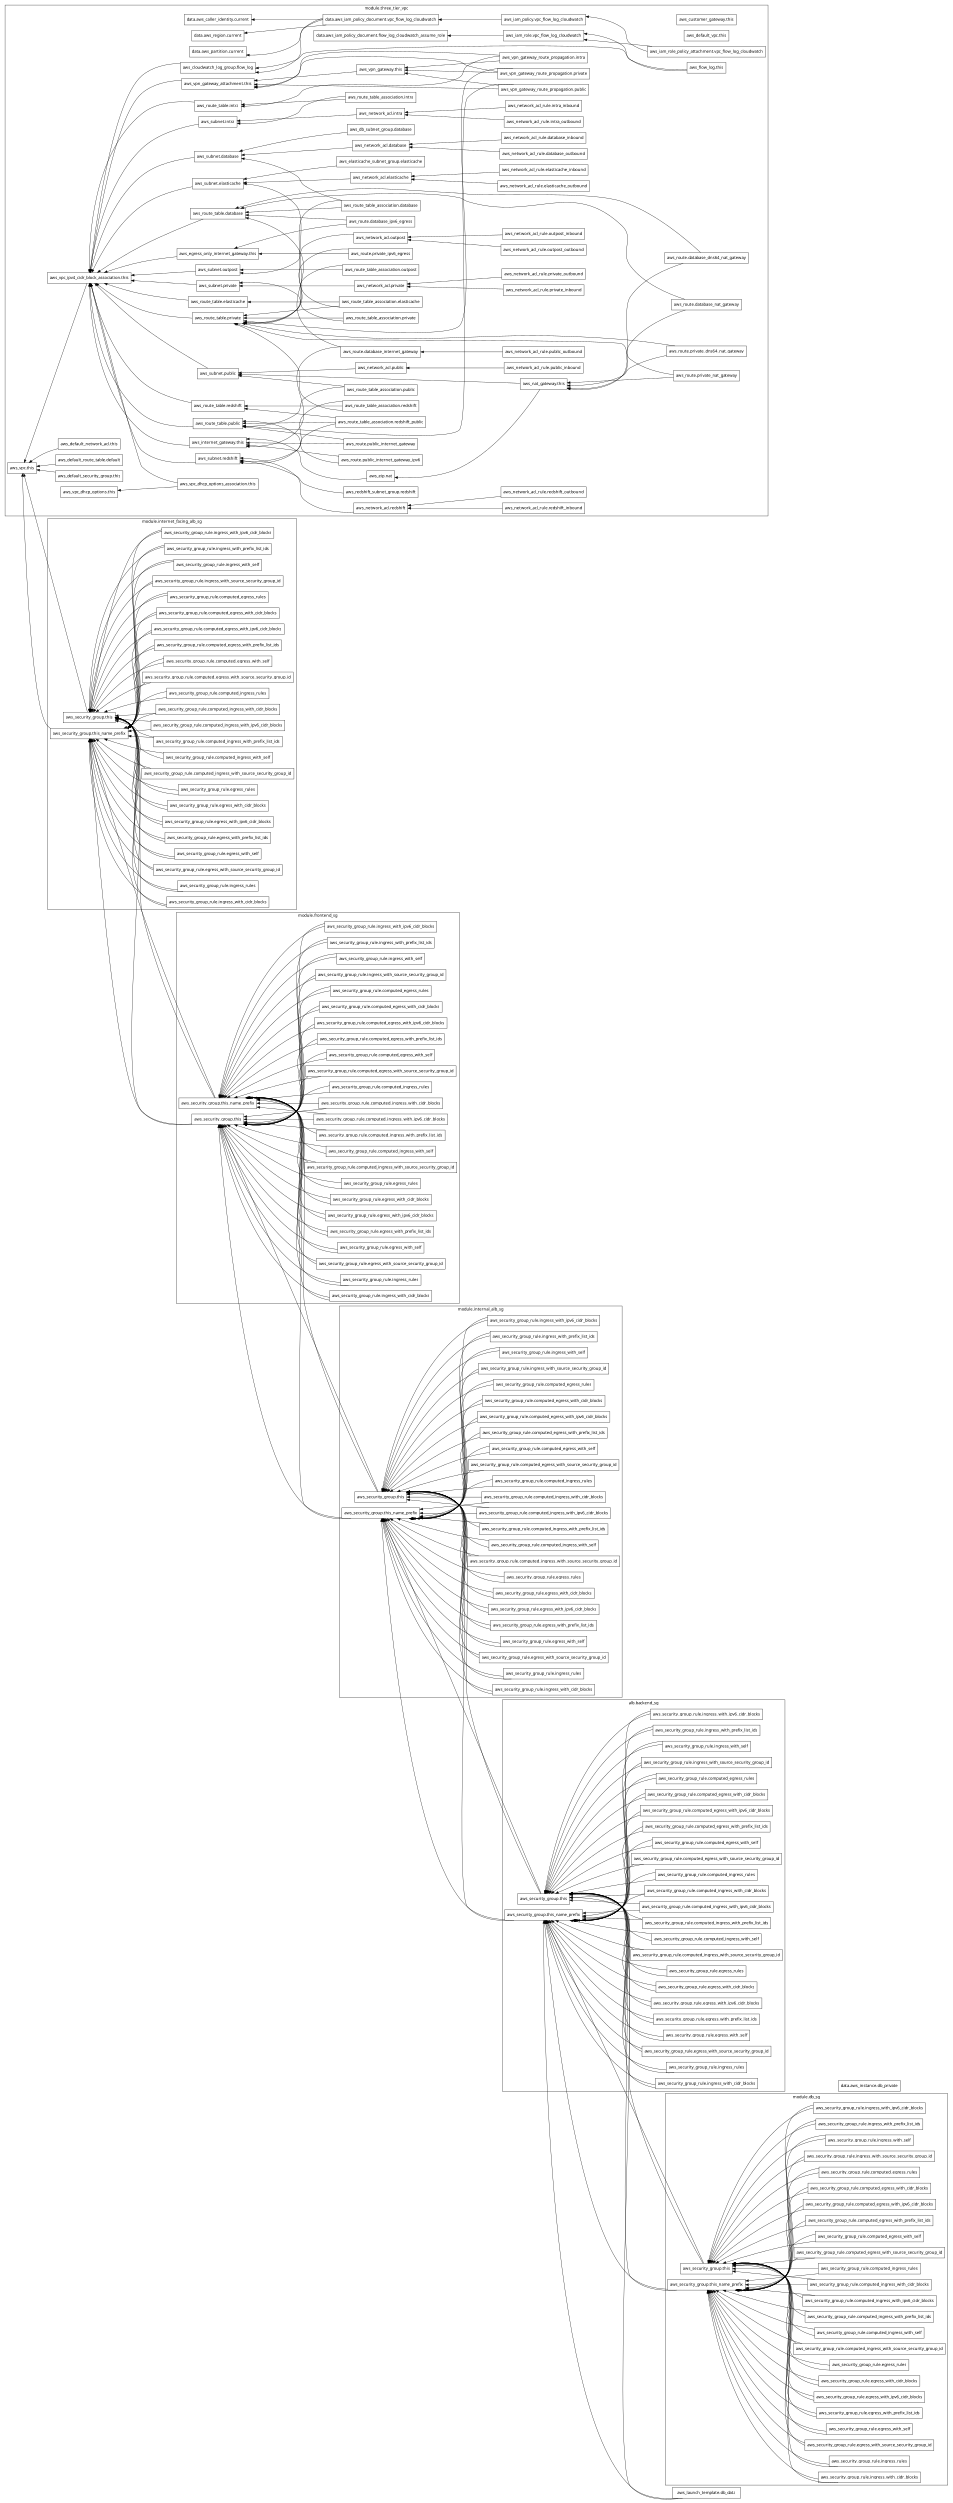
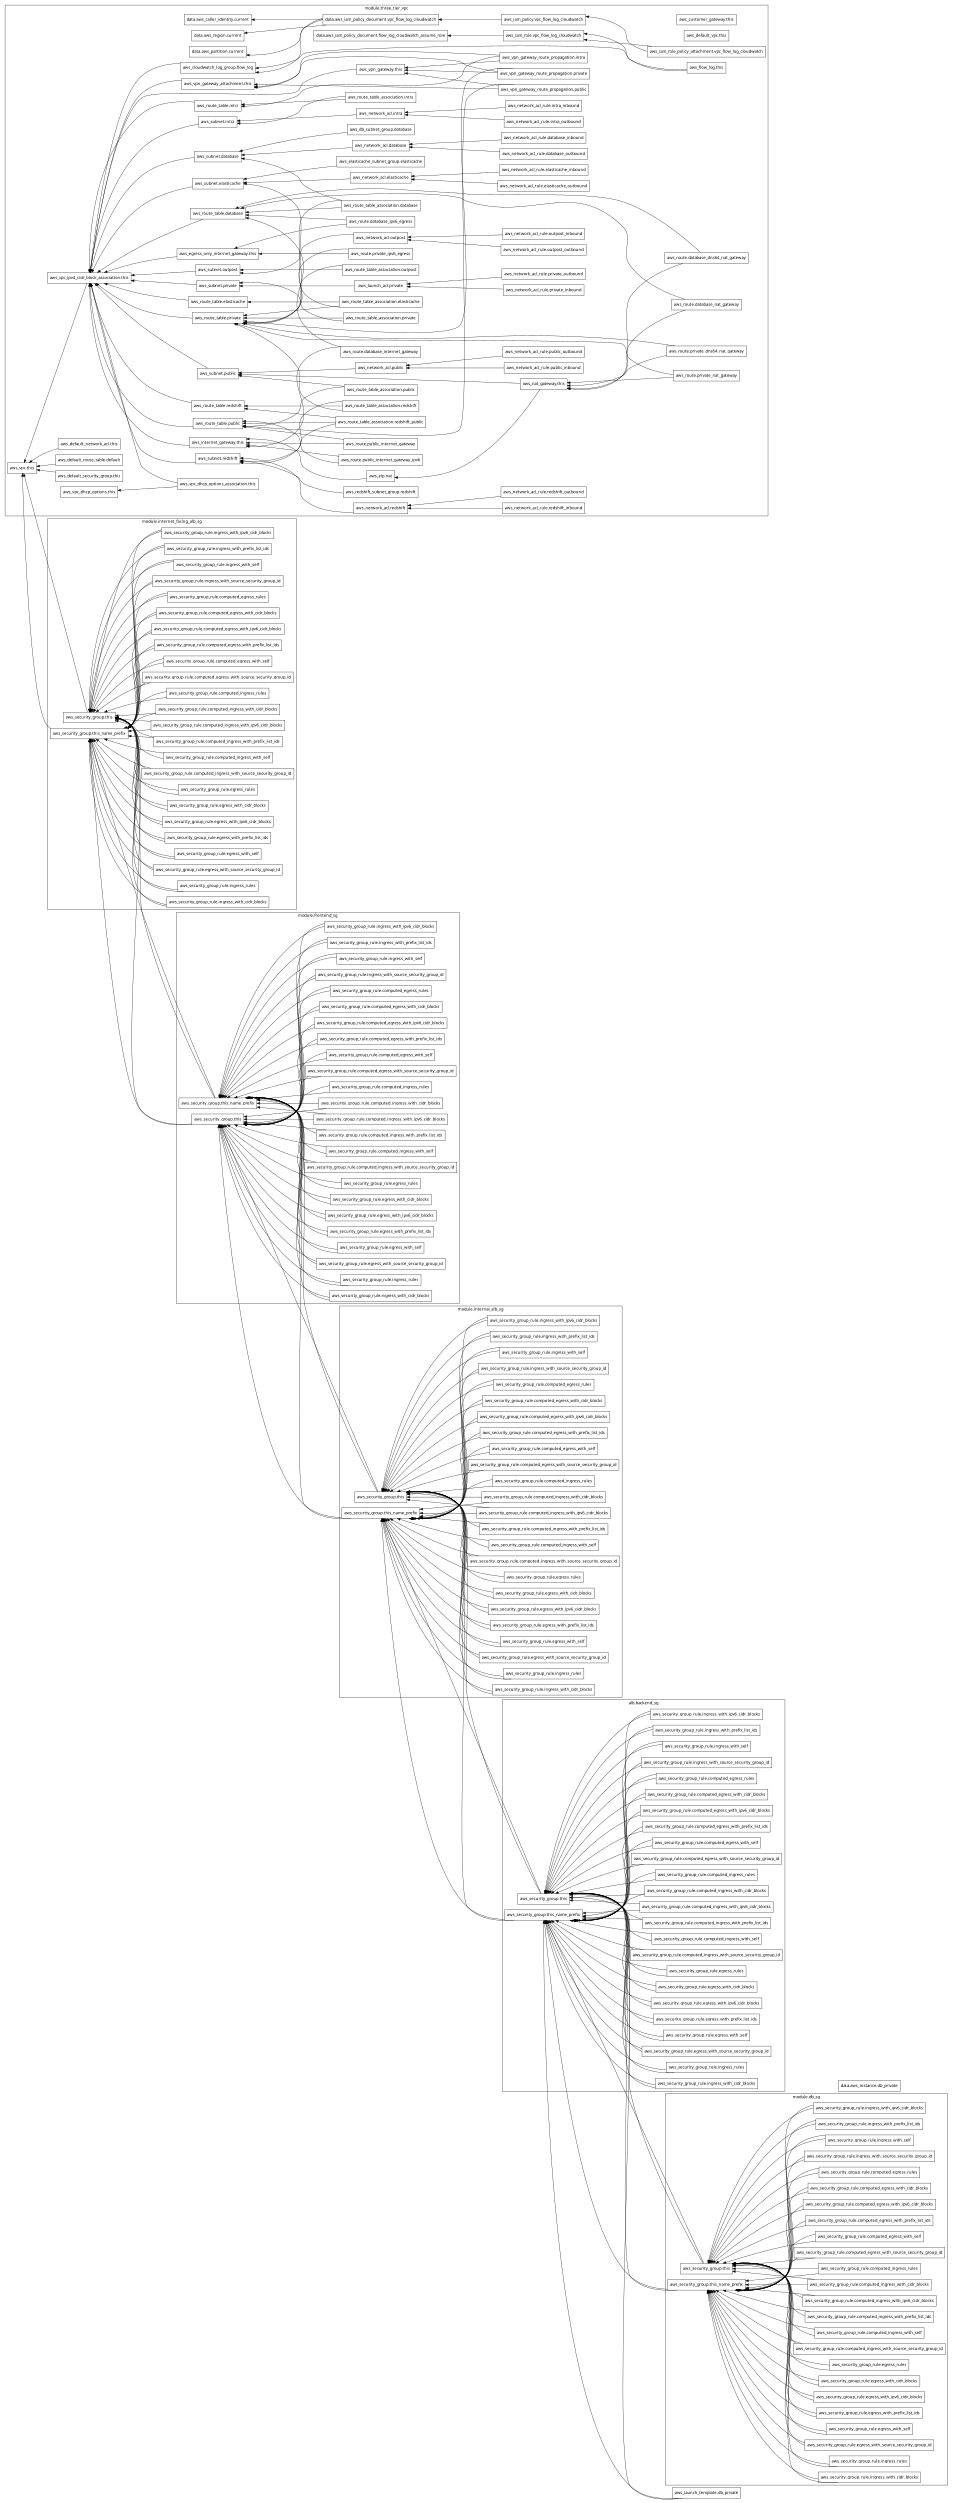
edge "aws_vpn_gateway.this" -> "aws_vpn_gateway_attachment.this": now "aws_vpn_gateway.this" -> "aws_vpc_ipv4_cidr_block_association.this"
node "aws_network_acl.private": label "aws_network_acl.private" -> "aws_launch_acl.private"
edge "aws_network_acl_rule.public_outbound" -> "aws_route.database_internet_gateway": now "aws_network_acl_rule.public_outbound" -> "aws_network_acl.public"
node "aws_launch_template.db_data": label "aws_launch_template.db_data" -> "aws_launch_template.db_private"
